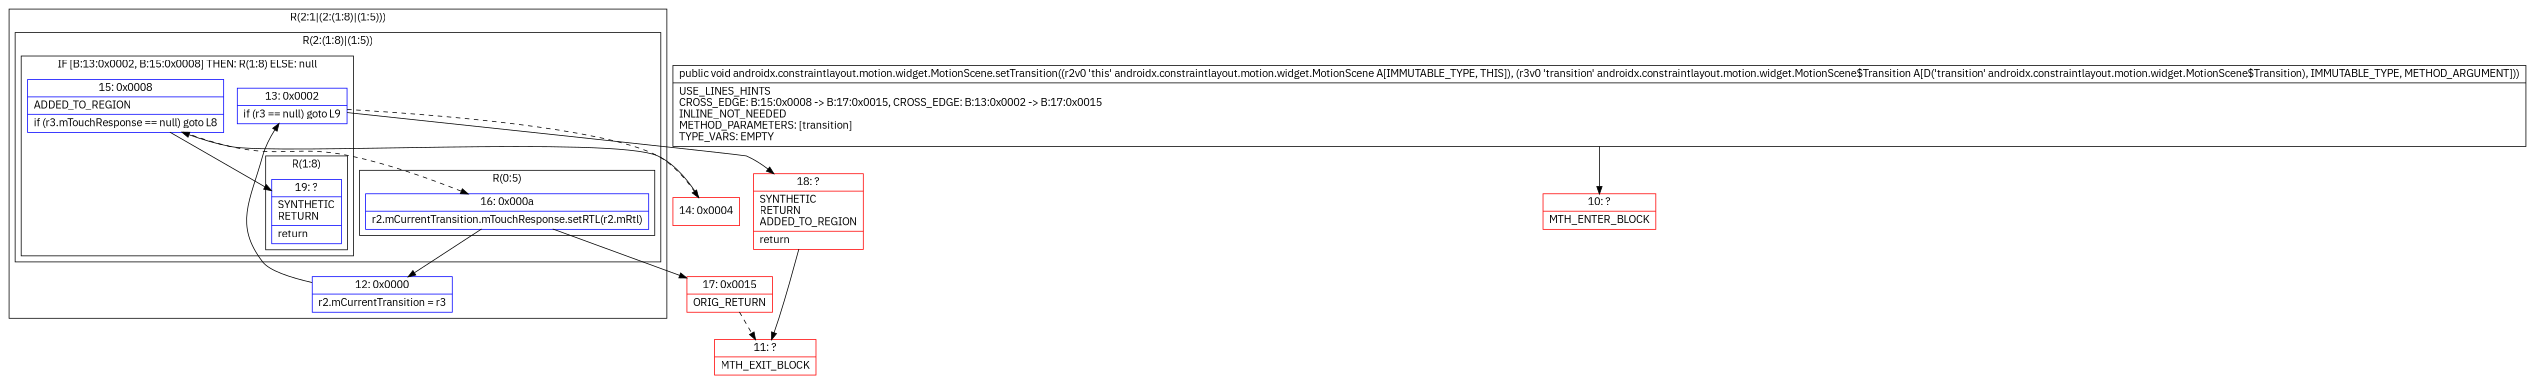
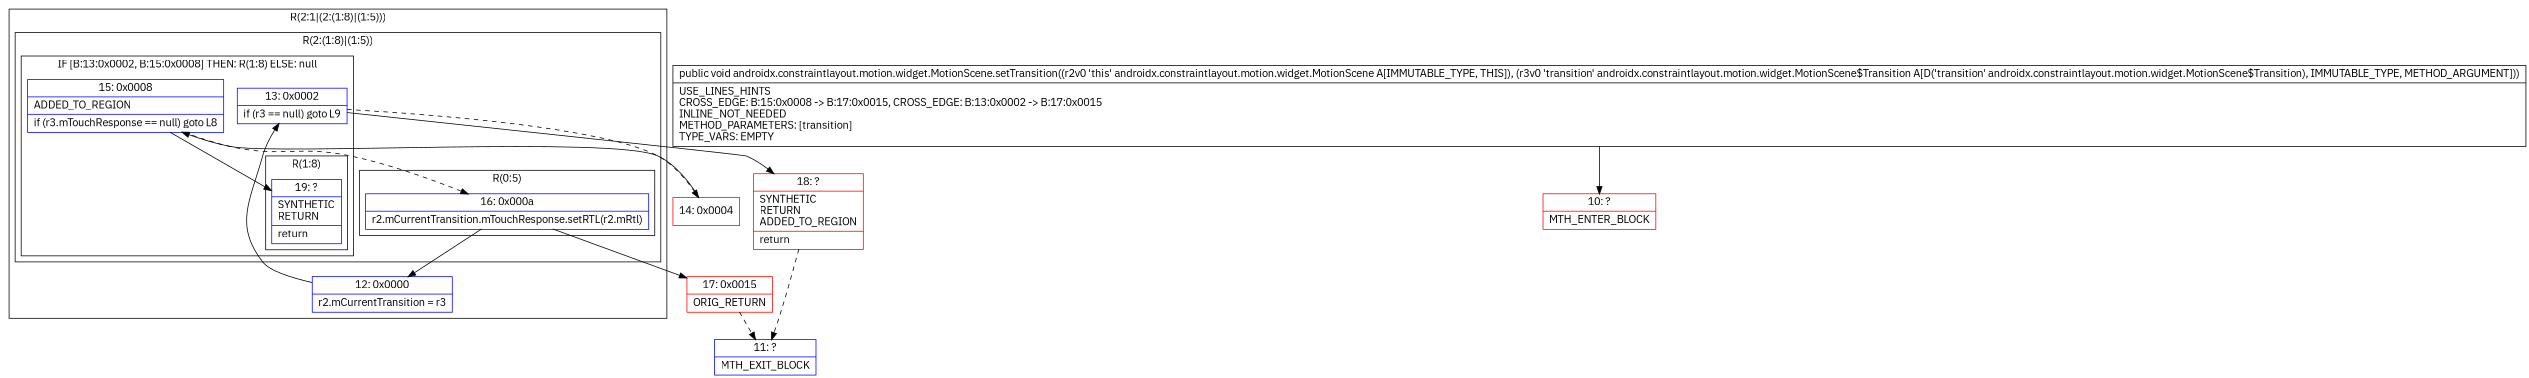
edge "18: ?" -> "11: ?": style solid -> dashed
node "11: ?": color red -> blue
